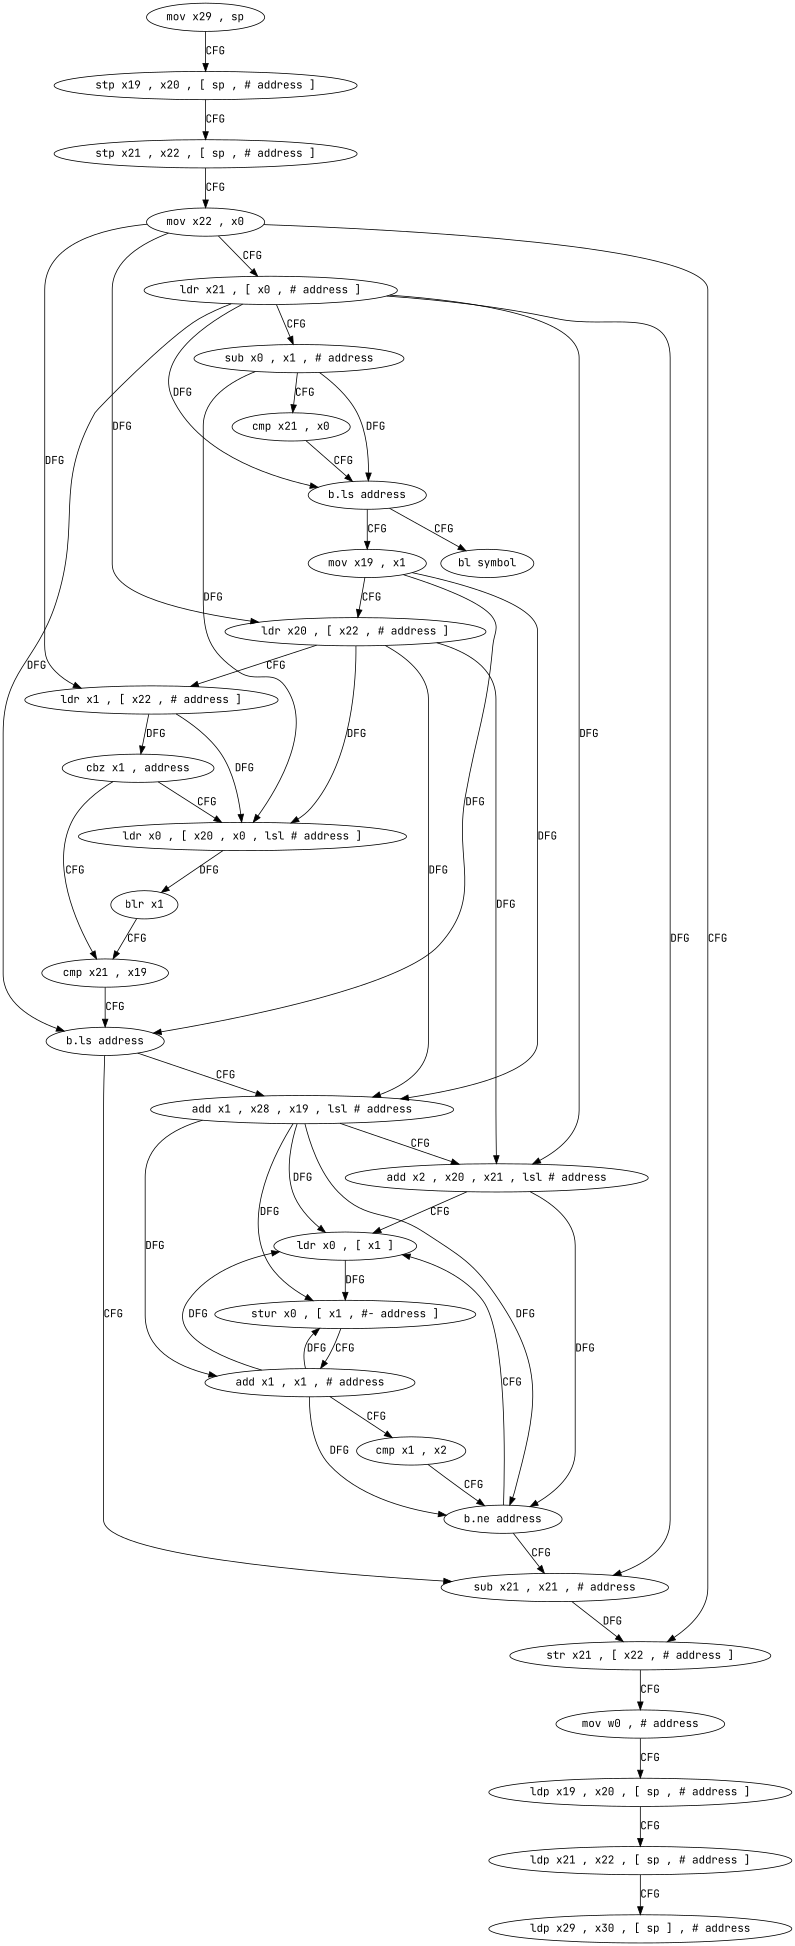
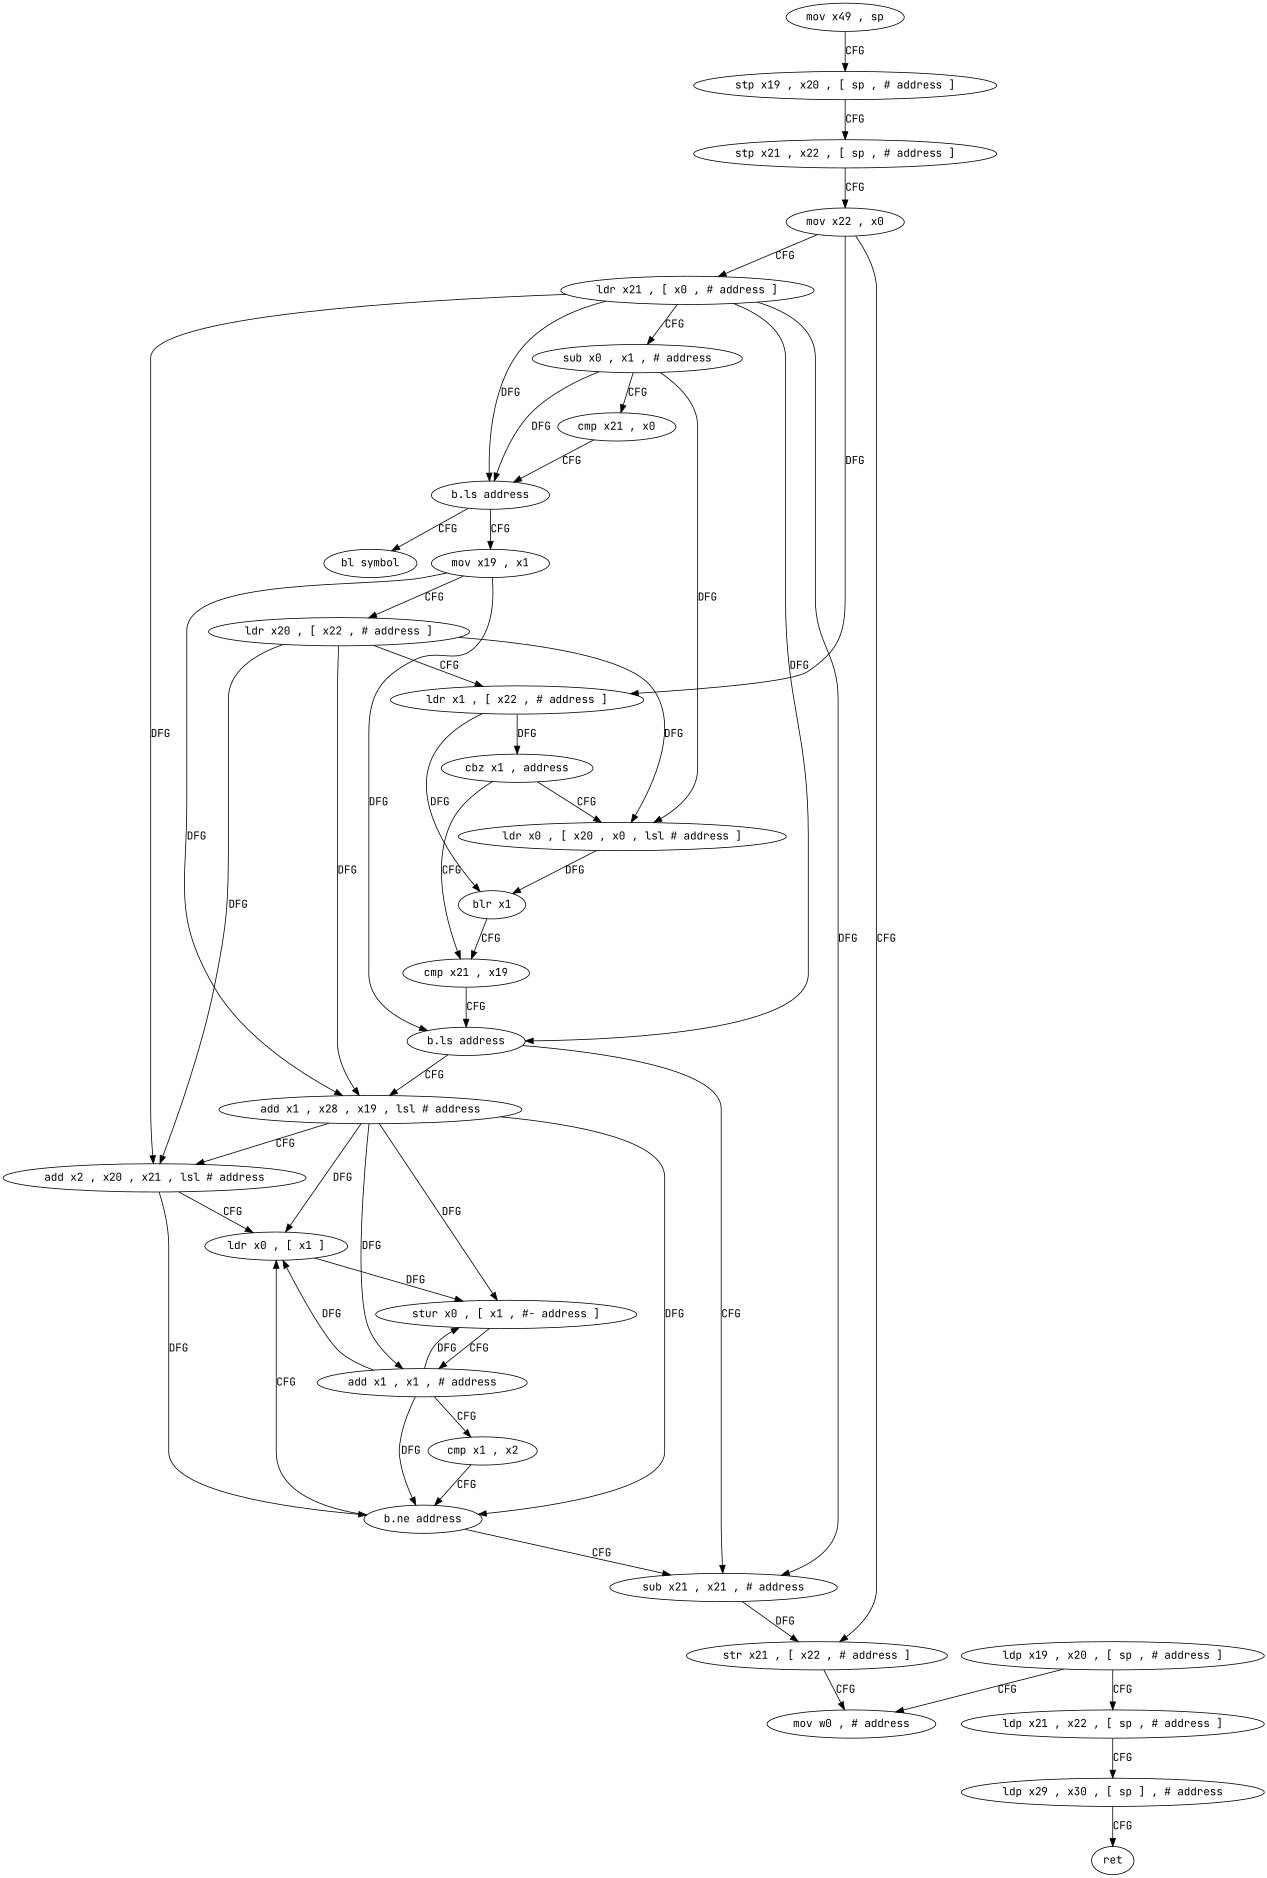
node "mov x29 , sp": label "mov x29 , sp" -> "mov x49 , sp"
edge "mov x22 , x0" -> "ldr x20 , [ x22 , # address ]": removed, label "DFG"
edge "ldr x1 , [ x22 , # address ]" -> "ldr x0 , [ x20 , x0 , lsl # address ]": now "ldr x1 , [ x22 , # address ]" -> "blr x1"
edge "mov w0 , # address" -> "ldp x19 , x20 , [ sp , # address ]": reversed
node "ret": added
